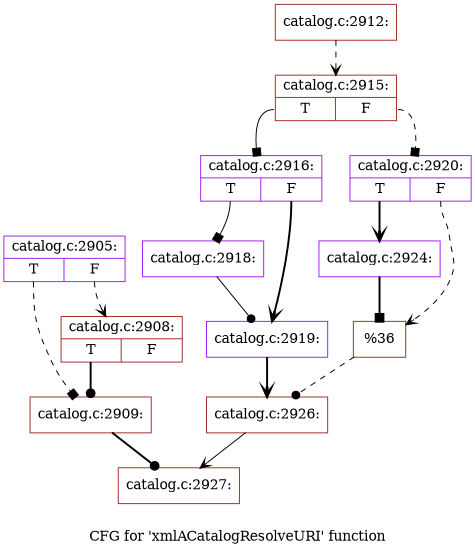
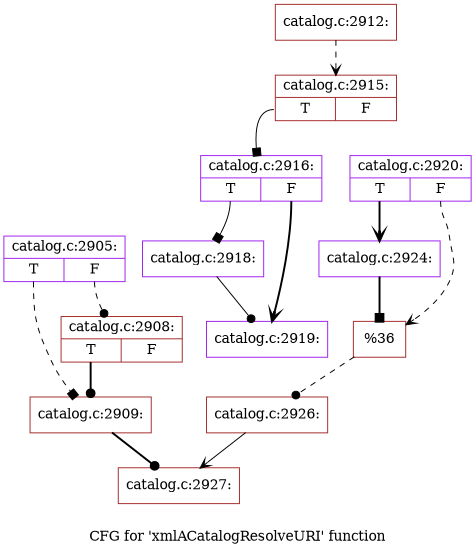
edge "catalog.c:2915:" -> "catalog.c:2920:": removed
edge "catalog.c:2905:" -> "catalog.c:2908:": arrowhead vee -> dot
edge "catalog.c:2919:" -> "catalog.c:2926:": removed
